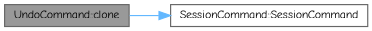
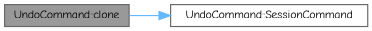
node "SessionCommand::SessionCommand": label "SessionCommand::SessionCommand" -> "UndoCommand::SessionCommand"
